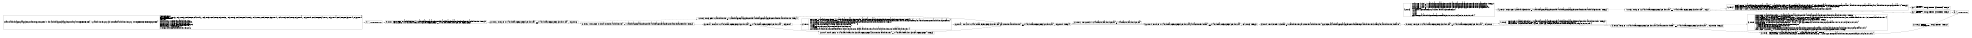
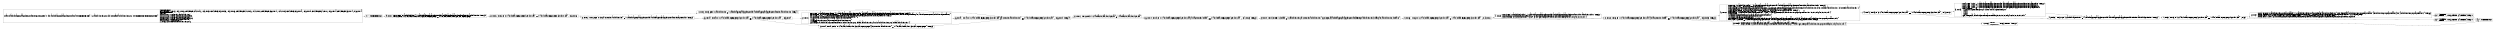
node "44: 0x0043": added
